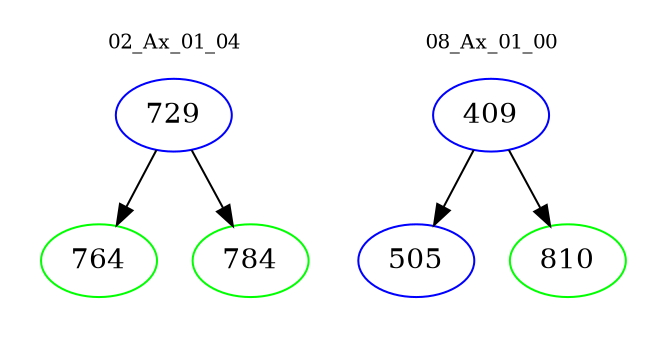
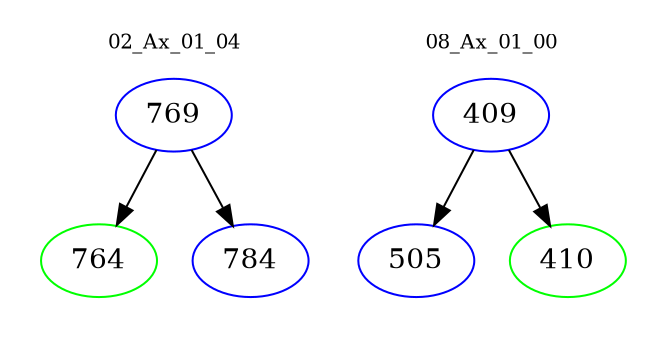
node "729": label "729" -> "769"
node "784": color green -> blue
node "810": label "810" -> "410"
